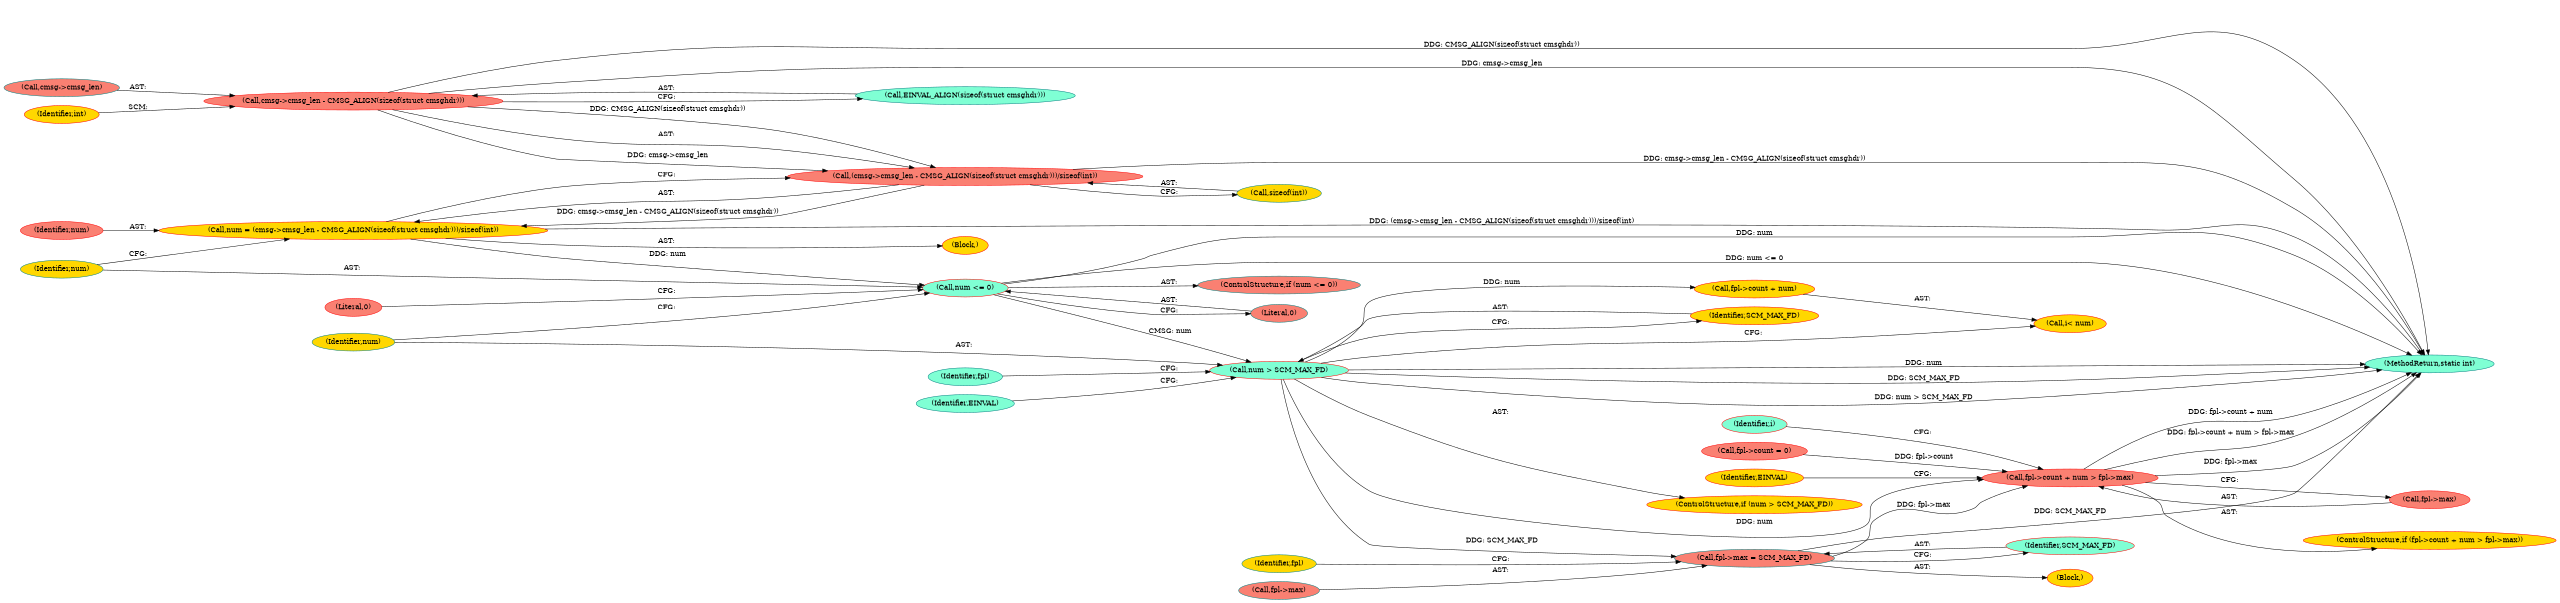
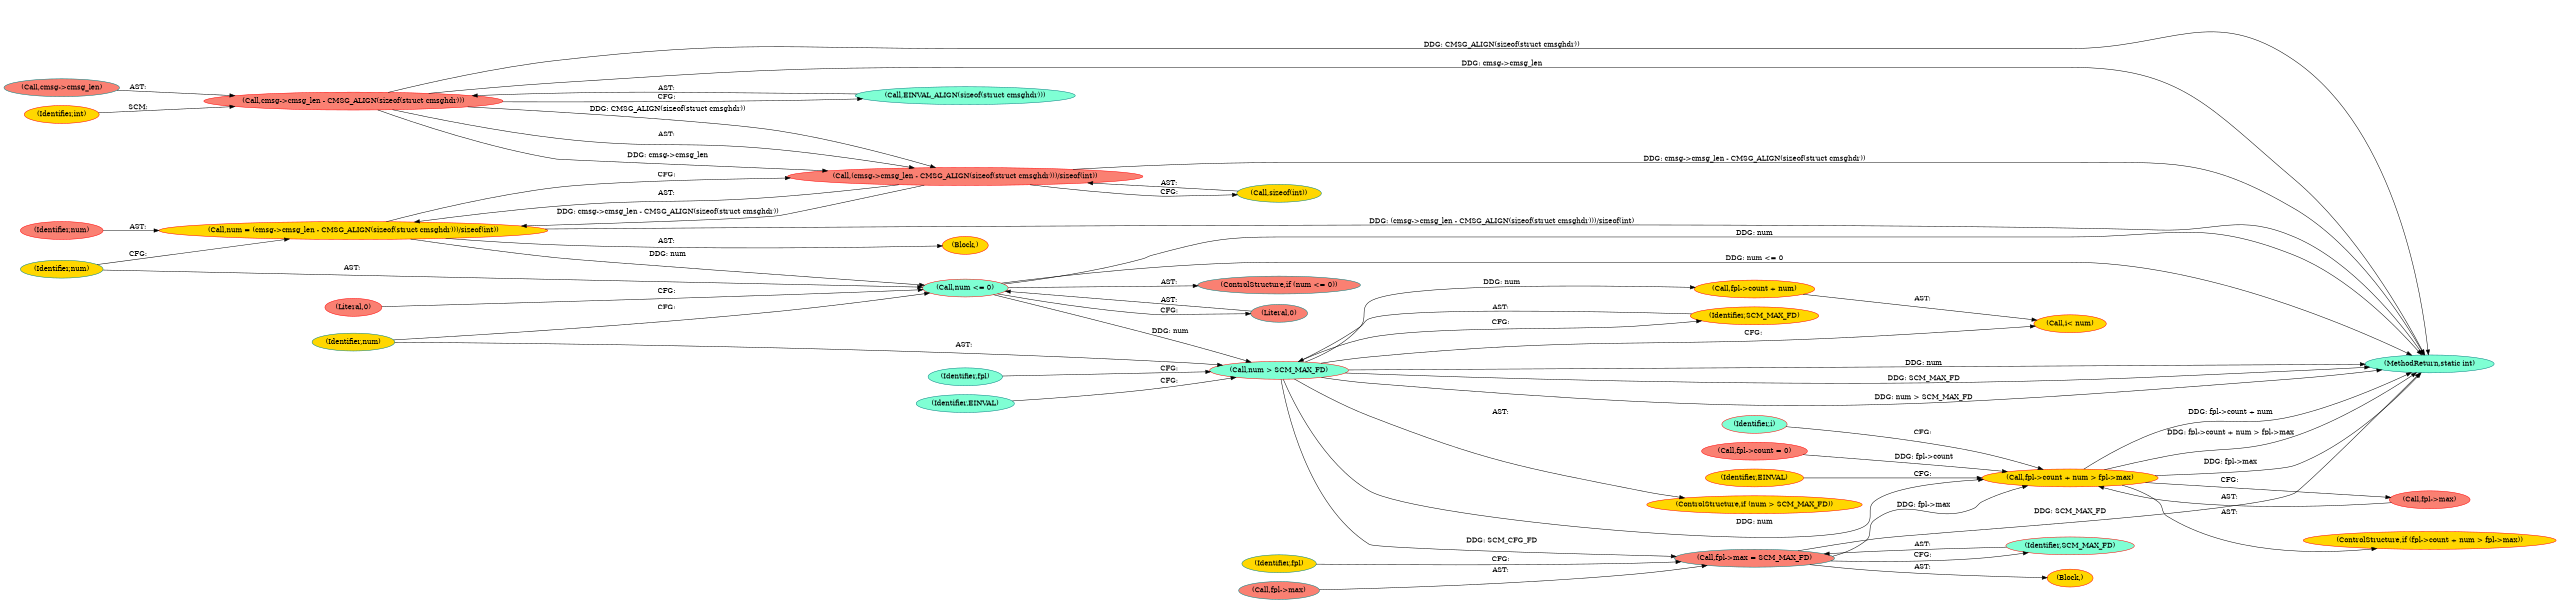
edge "(Call,num <= 0)" -> "(Call,num > SCM_MAX_FD)": label "CMSG: num" -> "DDG: num"
node "(Call,fpl->count + num > fpl->max)": fillcolor salmon -> gold
edge "(Call,num > SCM_MAX_FD)" -> "(Call,fpl->max = SCM_MAX_FD)": label "DDG: SCM_MAX_FD" -> "DDG: SCM_CFG_FD"
